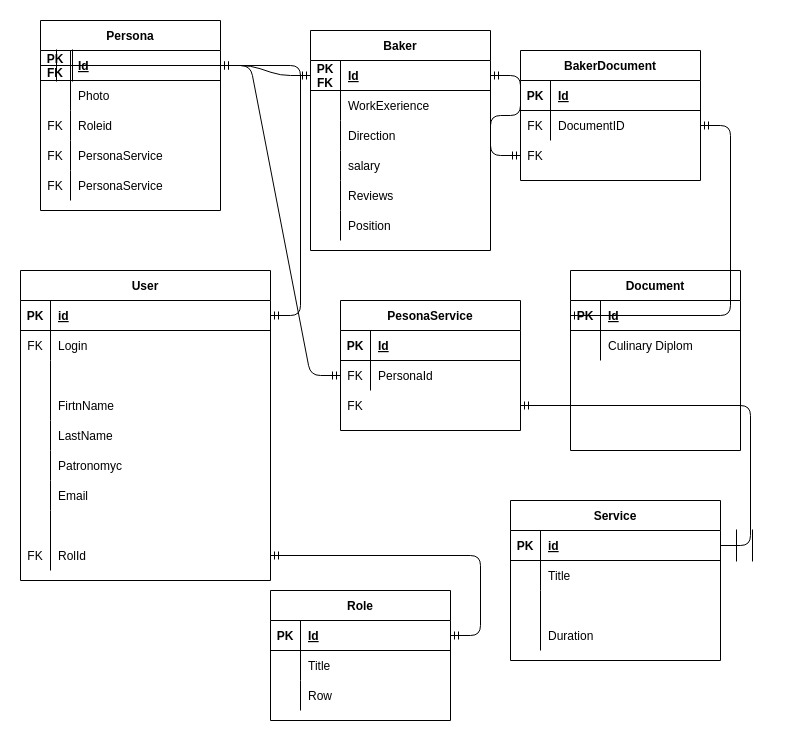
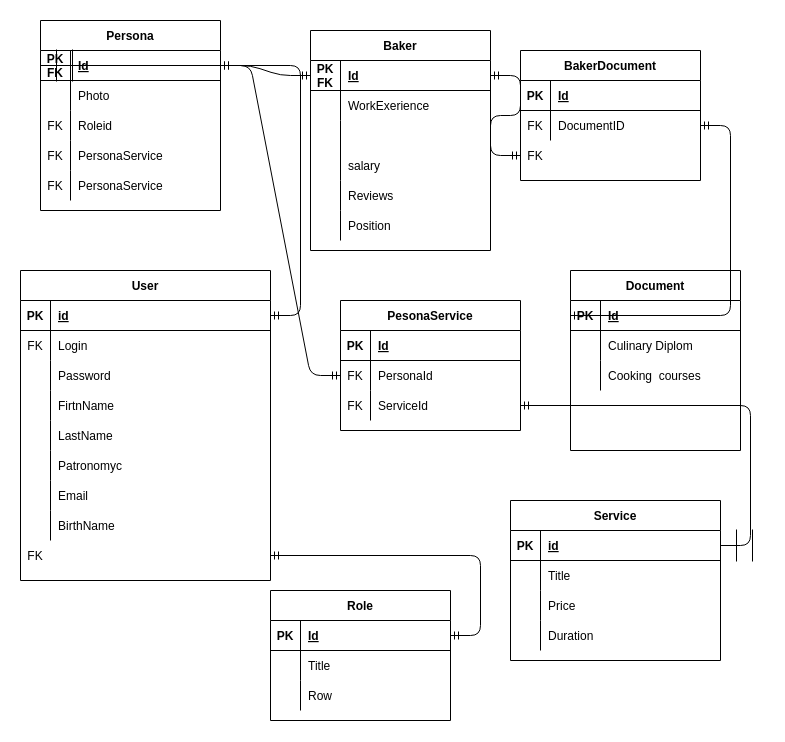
node "Direction": removed
node "Password": added
node "Cooking courses": added
node "ServiceId": added
node "BirthName": added
node "RolId": removed
node "Price": added
